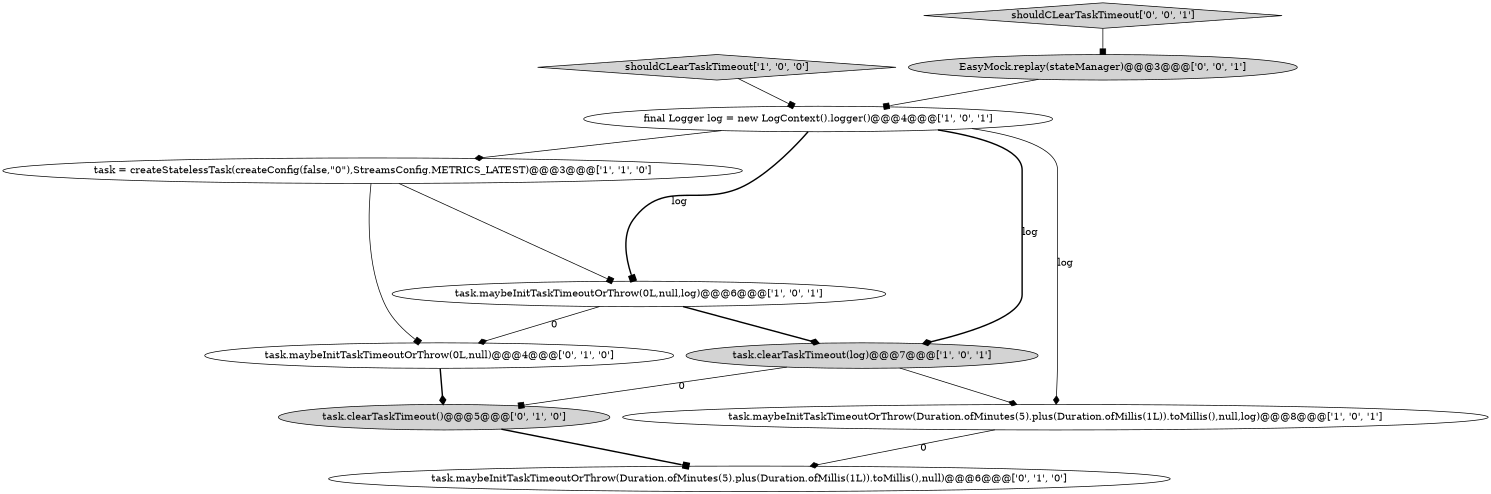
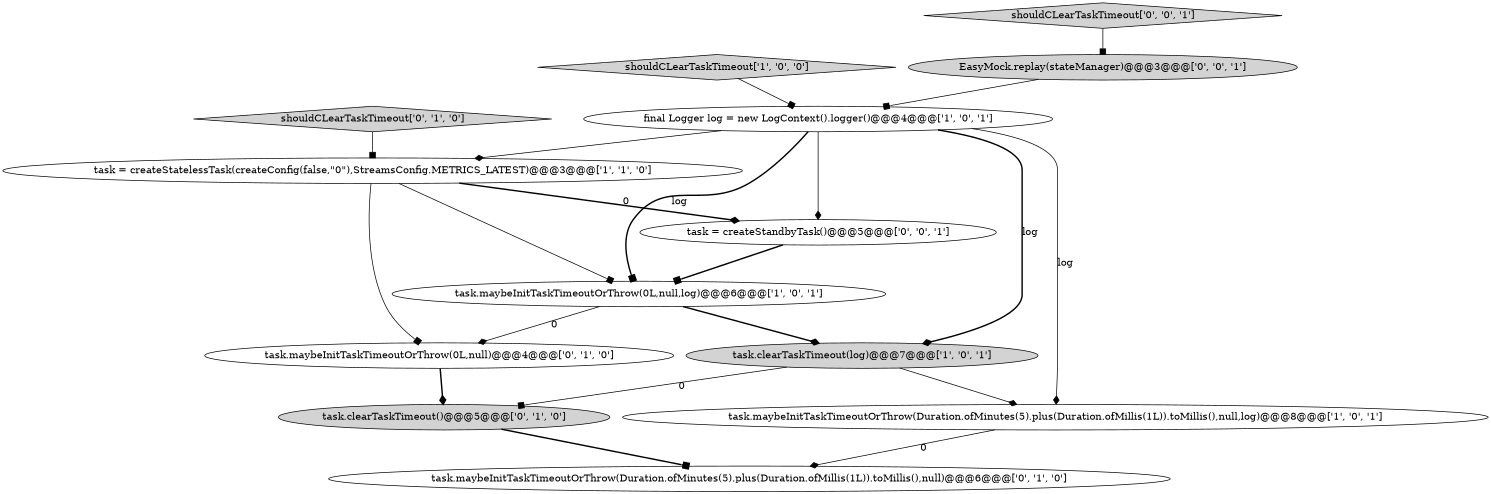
node "shouldCLearTaskTimeout['0', '1', '0']": added
node "task = createStandbyTask()@@@5@@@['0', '0', '1']": added
